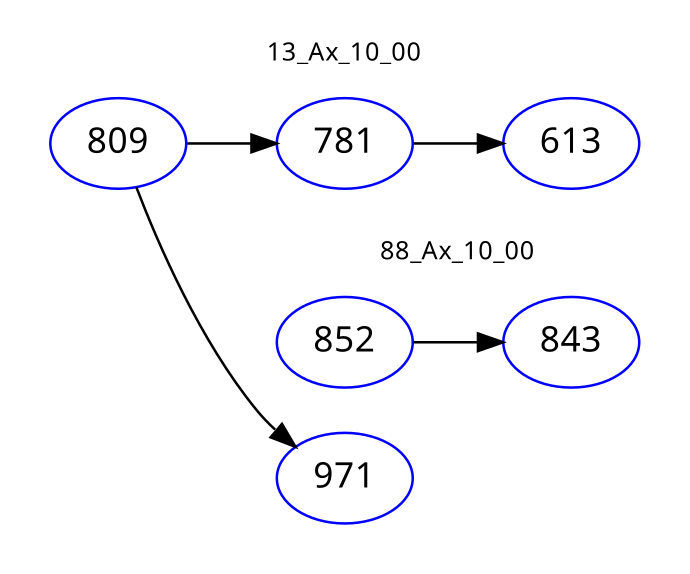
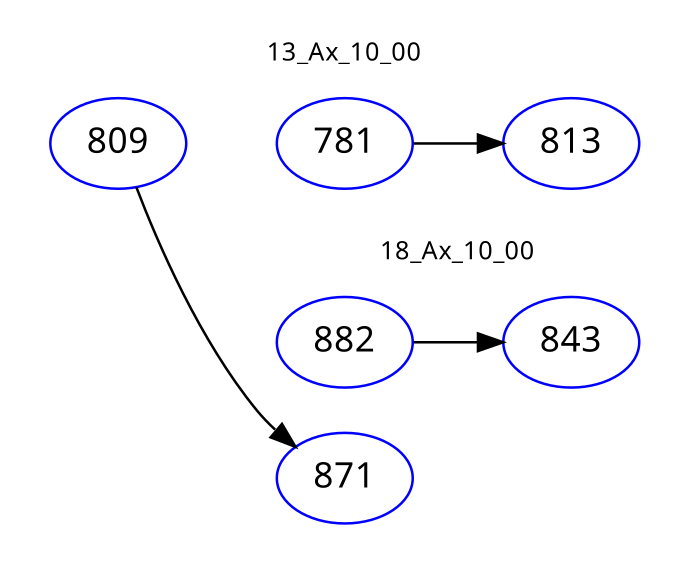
edge "809" -> "781": removed
node "613": label "613" -> "813"
cluster "88_Ax_10_00": label "88_Ax_10_00" -> "18_Ax_10_00"
node "852": label "852" -> "882"
node "971": label "971" -> "871"
